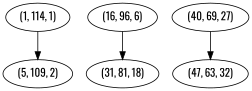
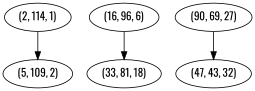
node "(1, 114, 1)": label "(1, 114, 1)" -> "(2, 114, 1)"
node "(40, 69, 27)": label "(40, 69, 27)" -> "(90, 69, 27)"
node "(31, 81, 18)": label "(31, 81, 18)" -> "(33, 81, 18)"
node "(47, 63, 32)": label "(47, 63, 32)" -> "(47, 43, 32)"
